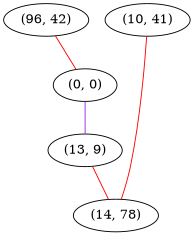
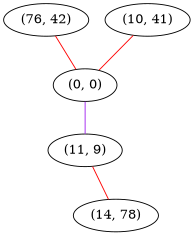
node "(96, 42)": label "(96, 42)" -> "(76, 42)"
edge "(10, 41)" -- "(14, 78)": now "(10, 41)" -- "(0, 0)"
node "(13, 9)": label "(13, 9)" -> "(11, 9)"
